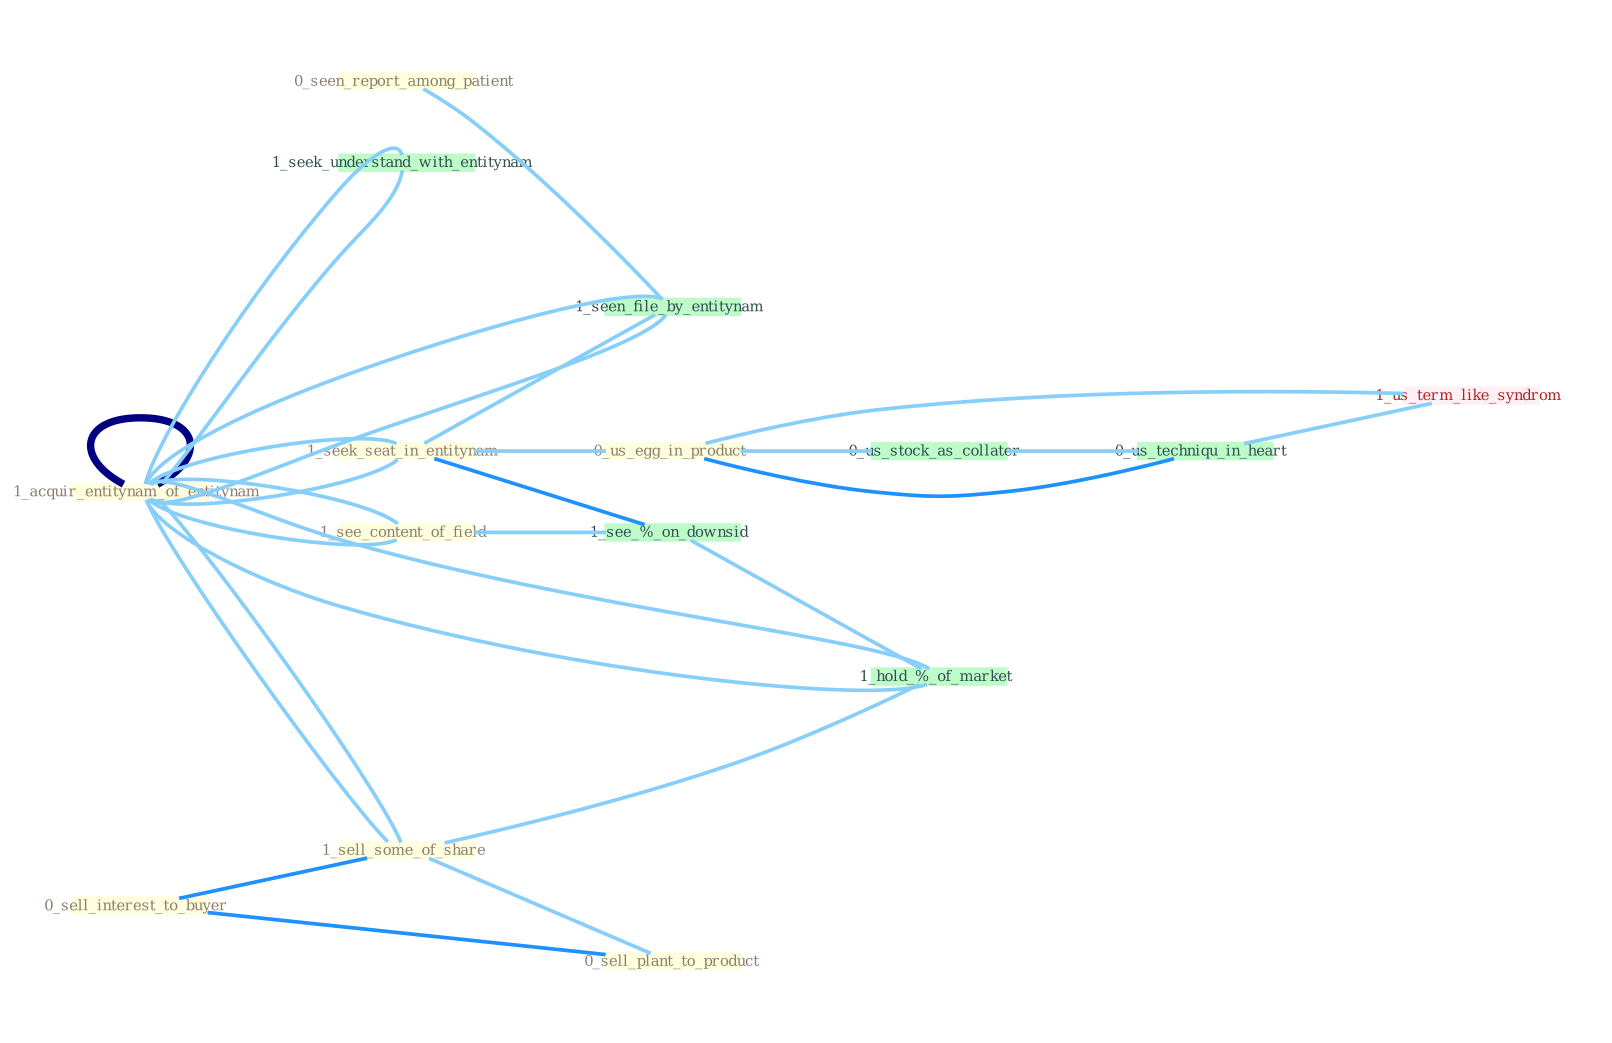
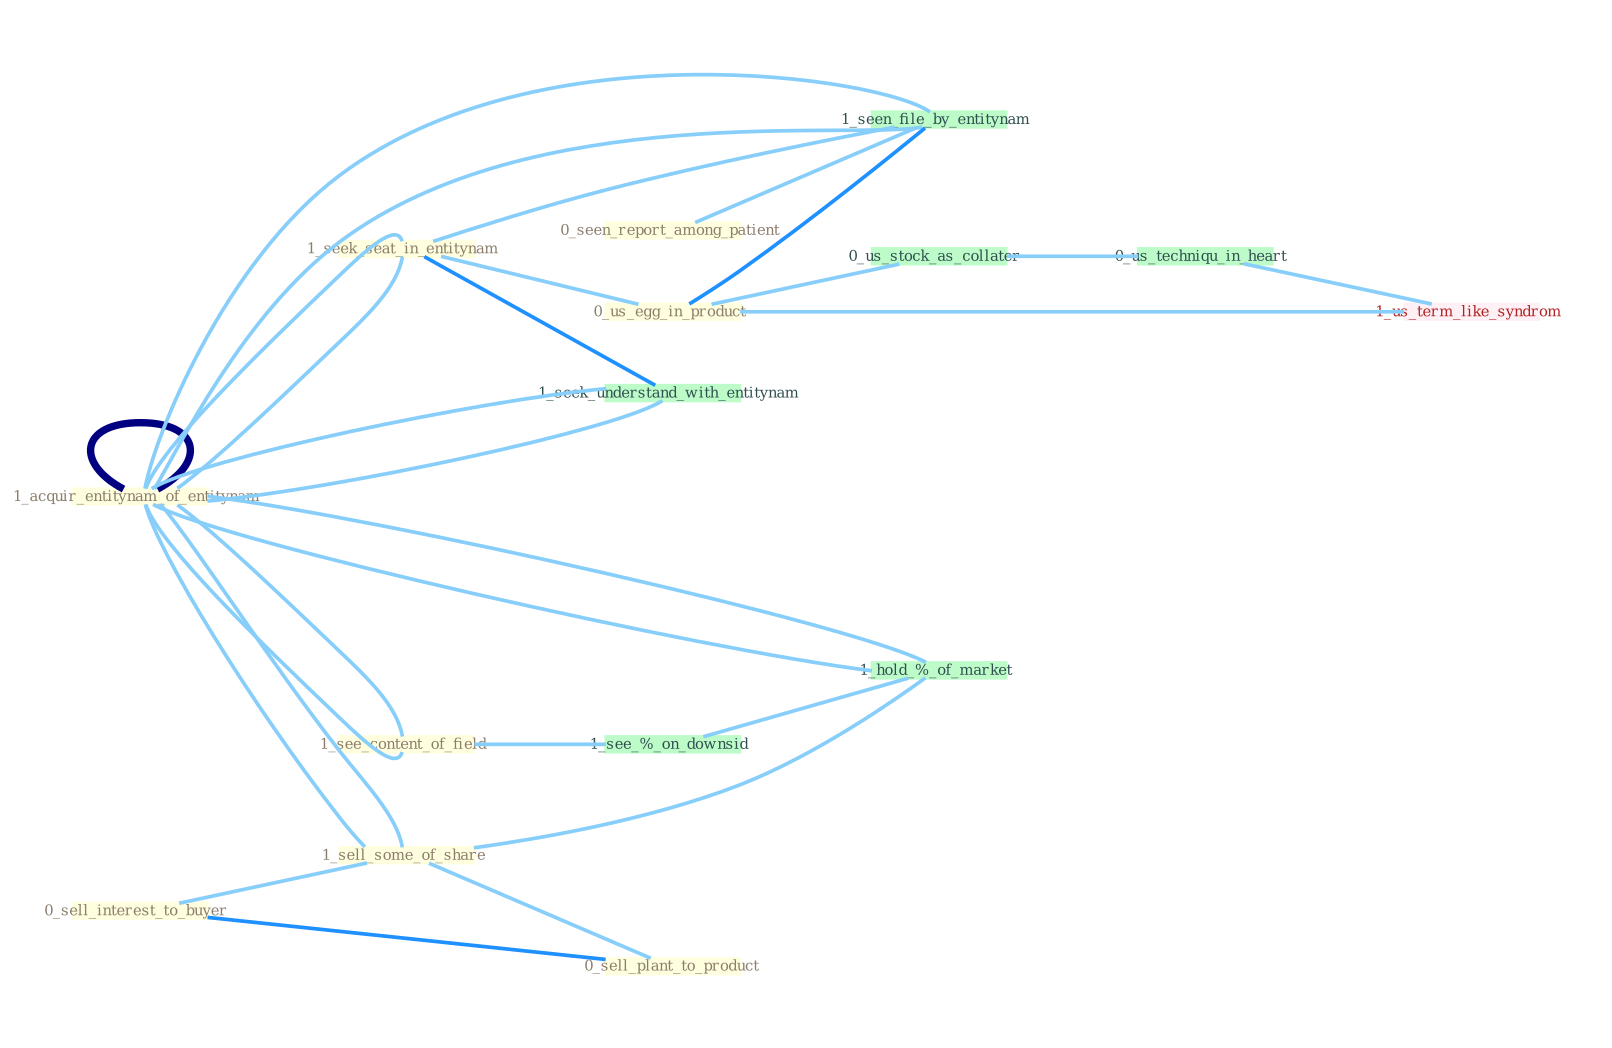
edge "1_seek_seat_in_entitynam" -- "1_see_%_on_downsid": now "1_seek_seat_in_entitynam" -- "1_seek_understand_with_entitynam"
edge "0_us_egg_in_product" -- "0_us_techniqu_in_heart": now "0_us_egg_in_product" -- "1_seen_file_by_entitynam"
edge "1_sell_some_of_share" -- "0_sell_interest_to_buyer": color #1e90ff -> #87cefa
